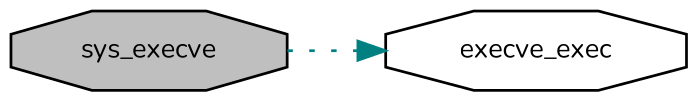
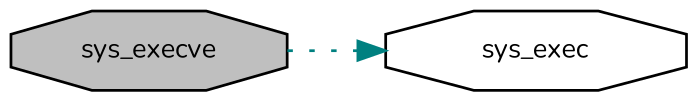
node "execve_exec": label "execve_exec" -> "sys_exec"
